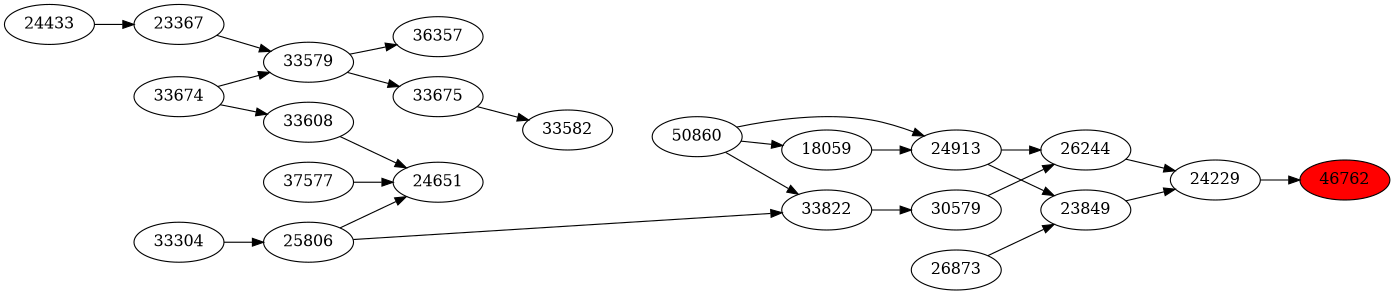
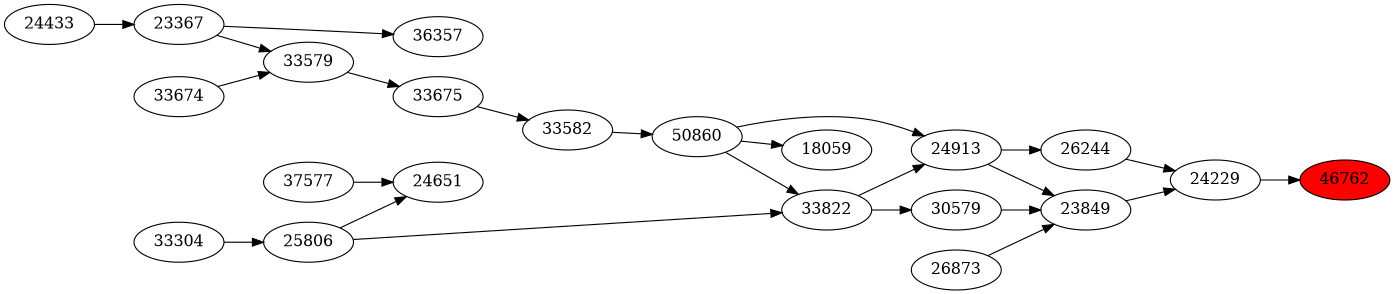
edge "33579" -> "36357": now "23367" -> "36357"
node "33608": removed
edge "33582" -> "50860": added
edge "18059" -> "24913": now "33822" -> "24913"
edge "30579" -> "26244": now "30579" -> "23849"
